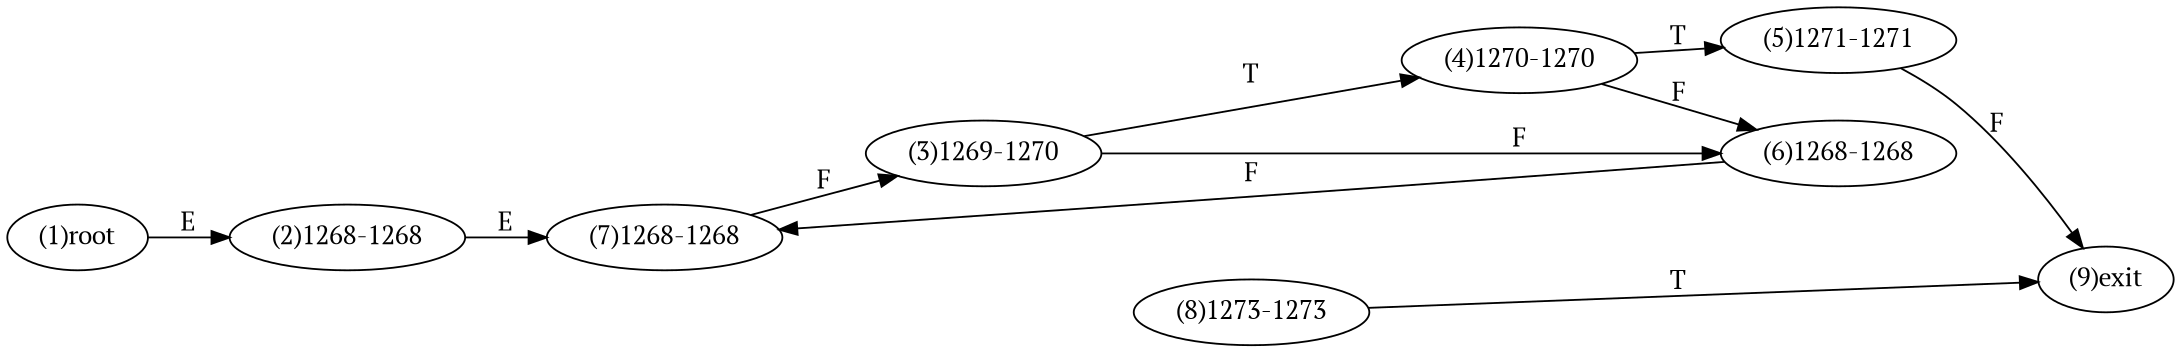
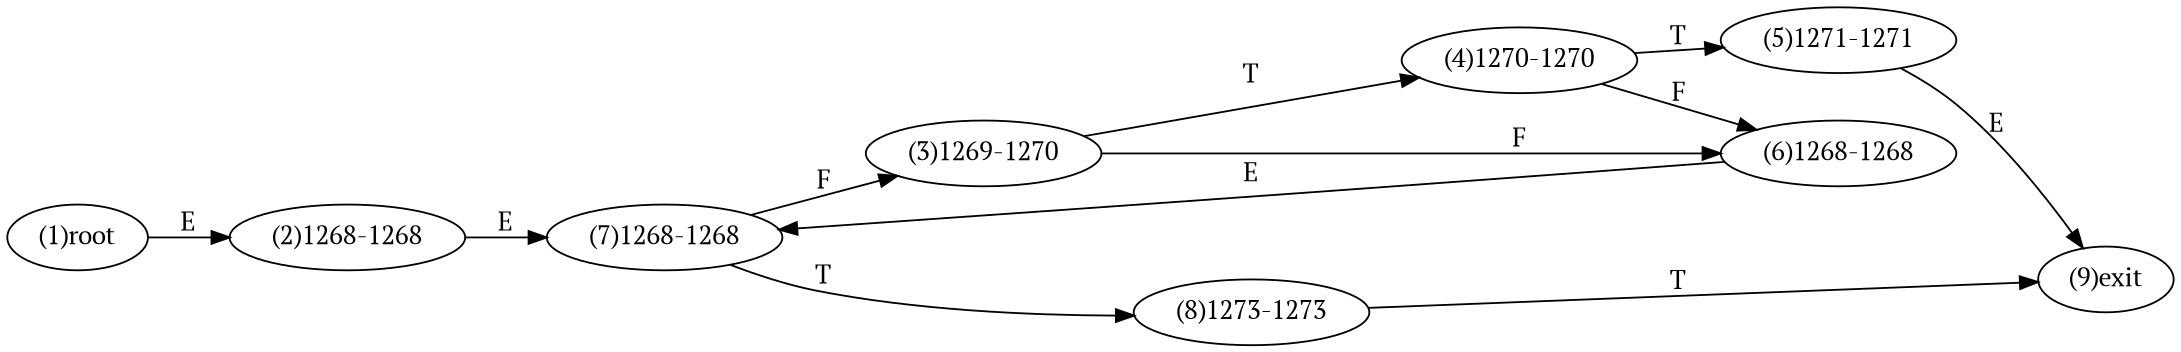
edge "(5)1271-1271" -> "(9)exit": label "F" -> "E"
edge "(6)1268-1268" -> "(7)1268-1268": label "F" -> "E"
edge "(7)1268-1268" -> "(8)1273-1273": added, label "T"
